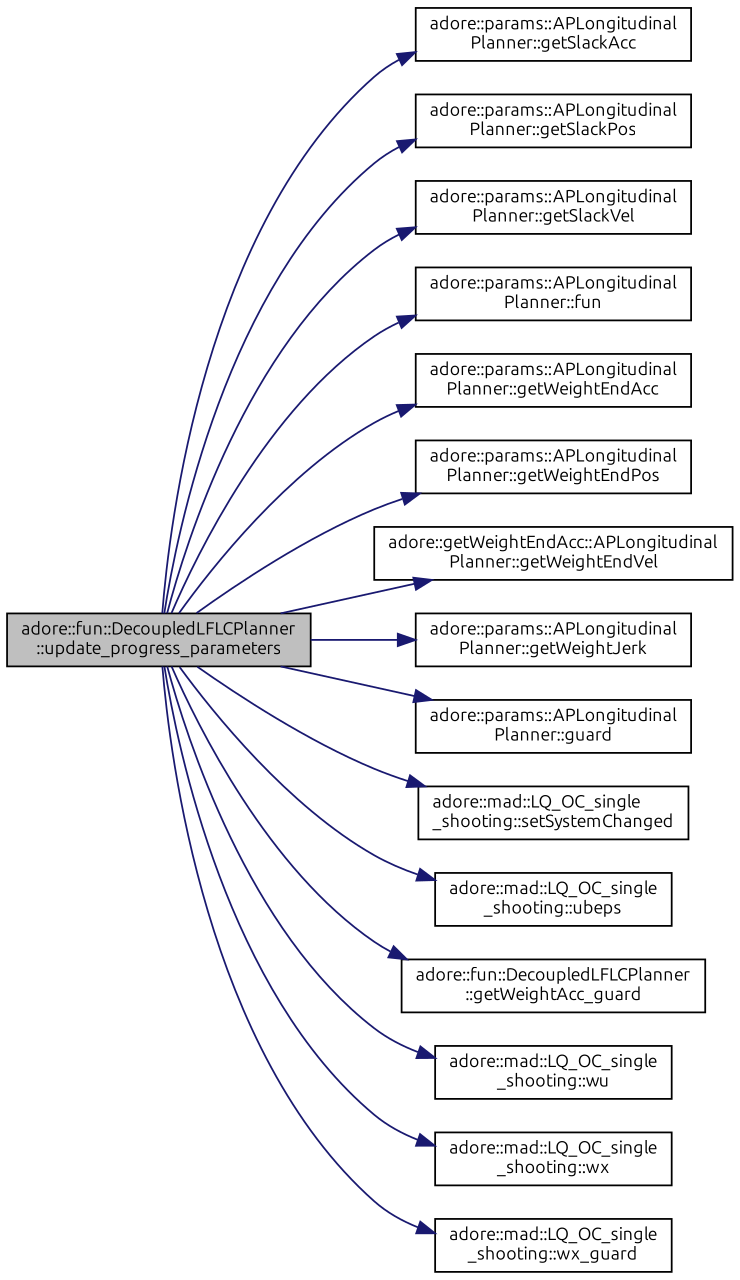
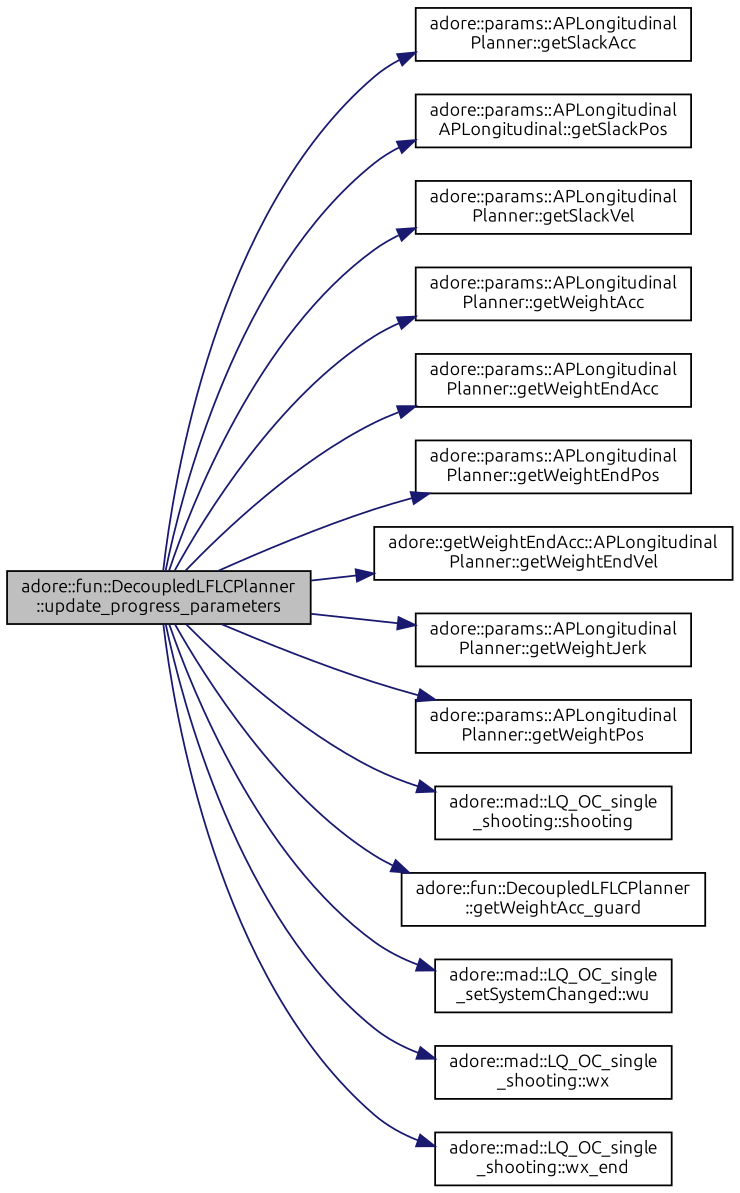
node "adore::params::APLongitudinal Planner::getSlackPos": label "adore::params::APLongitudinal Planner::getSlackPos" -> "adore::params::APLongitudinal APLongitudinal::getSlackPos"
node "adore::params::APLongitudinal Planner::fun": label "adore::params::APLongitudinal Planner::fun" -> "adore::params::APLongitudinal Planner::getWeightAcc"
node "adore::params::APLongitudinal Planner::guard": label "adore::params::APLongitudinal Planner::guard" -> "adore::params::APLongitudinal Planner::getWeightPos"
node "adore::mad::LQ_OC_single _shooting::setSystemChanged": label "adore::mad::LQ_OC_single _shooting::setSystemChanged" -> "adore::mad::LQ_OC_single _shooting::shooting"
node "adore::mad::LQ_OC_single _shooting::ubeps": removed
node "adore::mad::LQ_OC_single _shooting::wu": label "adore::mad::LQ_OC_single _shooting::wu" -> "adore::mad::LQ_OC_single _setSystemChanged::wu"
node "adore::mad::LQ_OC_single _shooting::wx_guard": label "adore::mad::LQ_OC_single _shooting::wx_guard" -> "adore::mad::LQ_OC_single _shooting::wx_end"
